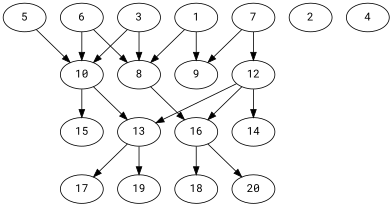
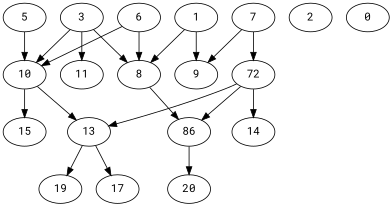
node "4": label "4" -> "0"
node "11": added
node "12": label "12" -> "72"
node "16": label "16" -> "86"
node "18": removed
